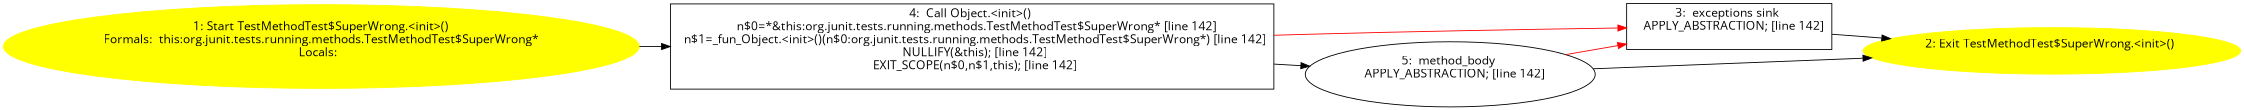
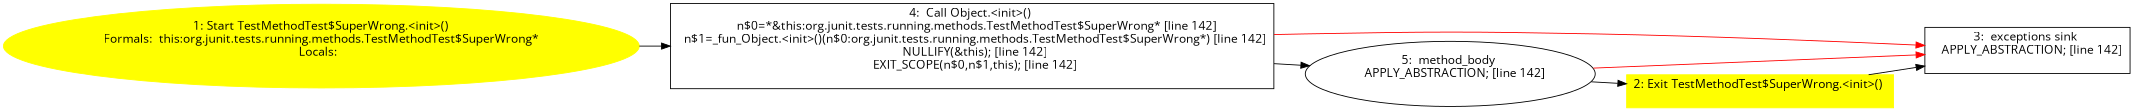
edge "3:  exceptions sink APPLY_ABSTRACTION; [line 142]" -> "2: Exit TestMethodTest$SuperWrong.<init>()": reversed
node "2: Exit TestMethodTest$SuperWrong.<init>()": shape ellipse -> box
